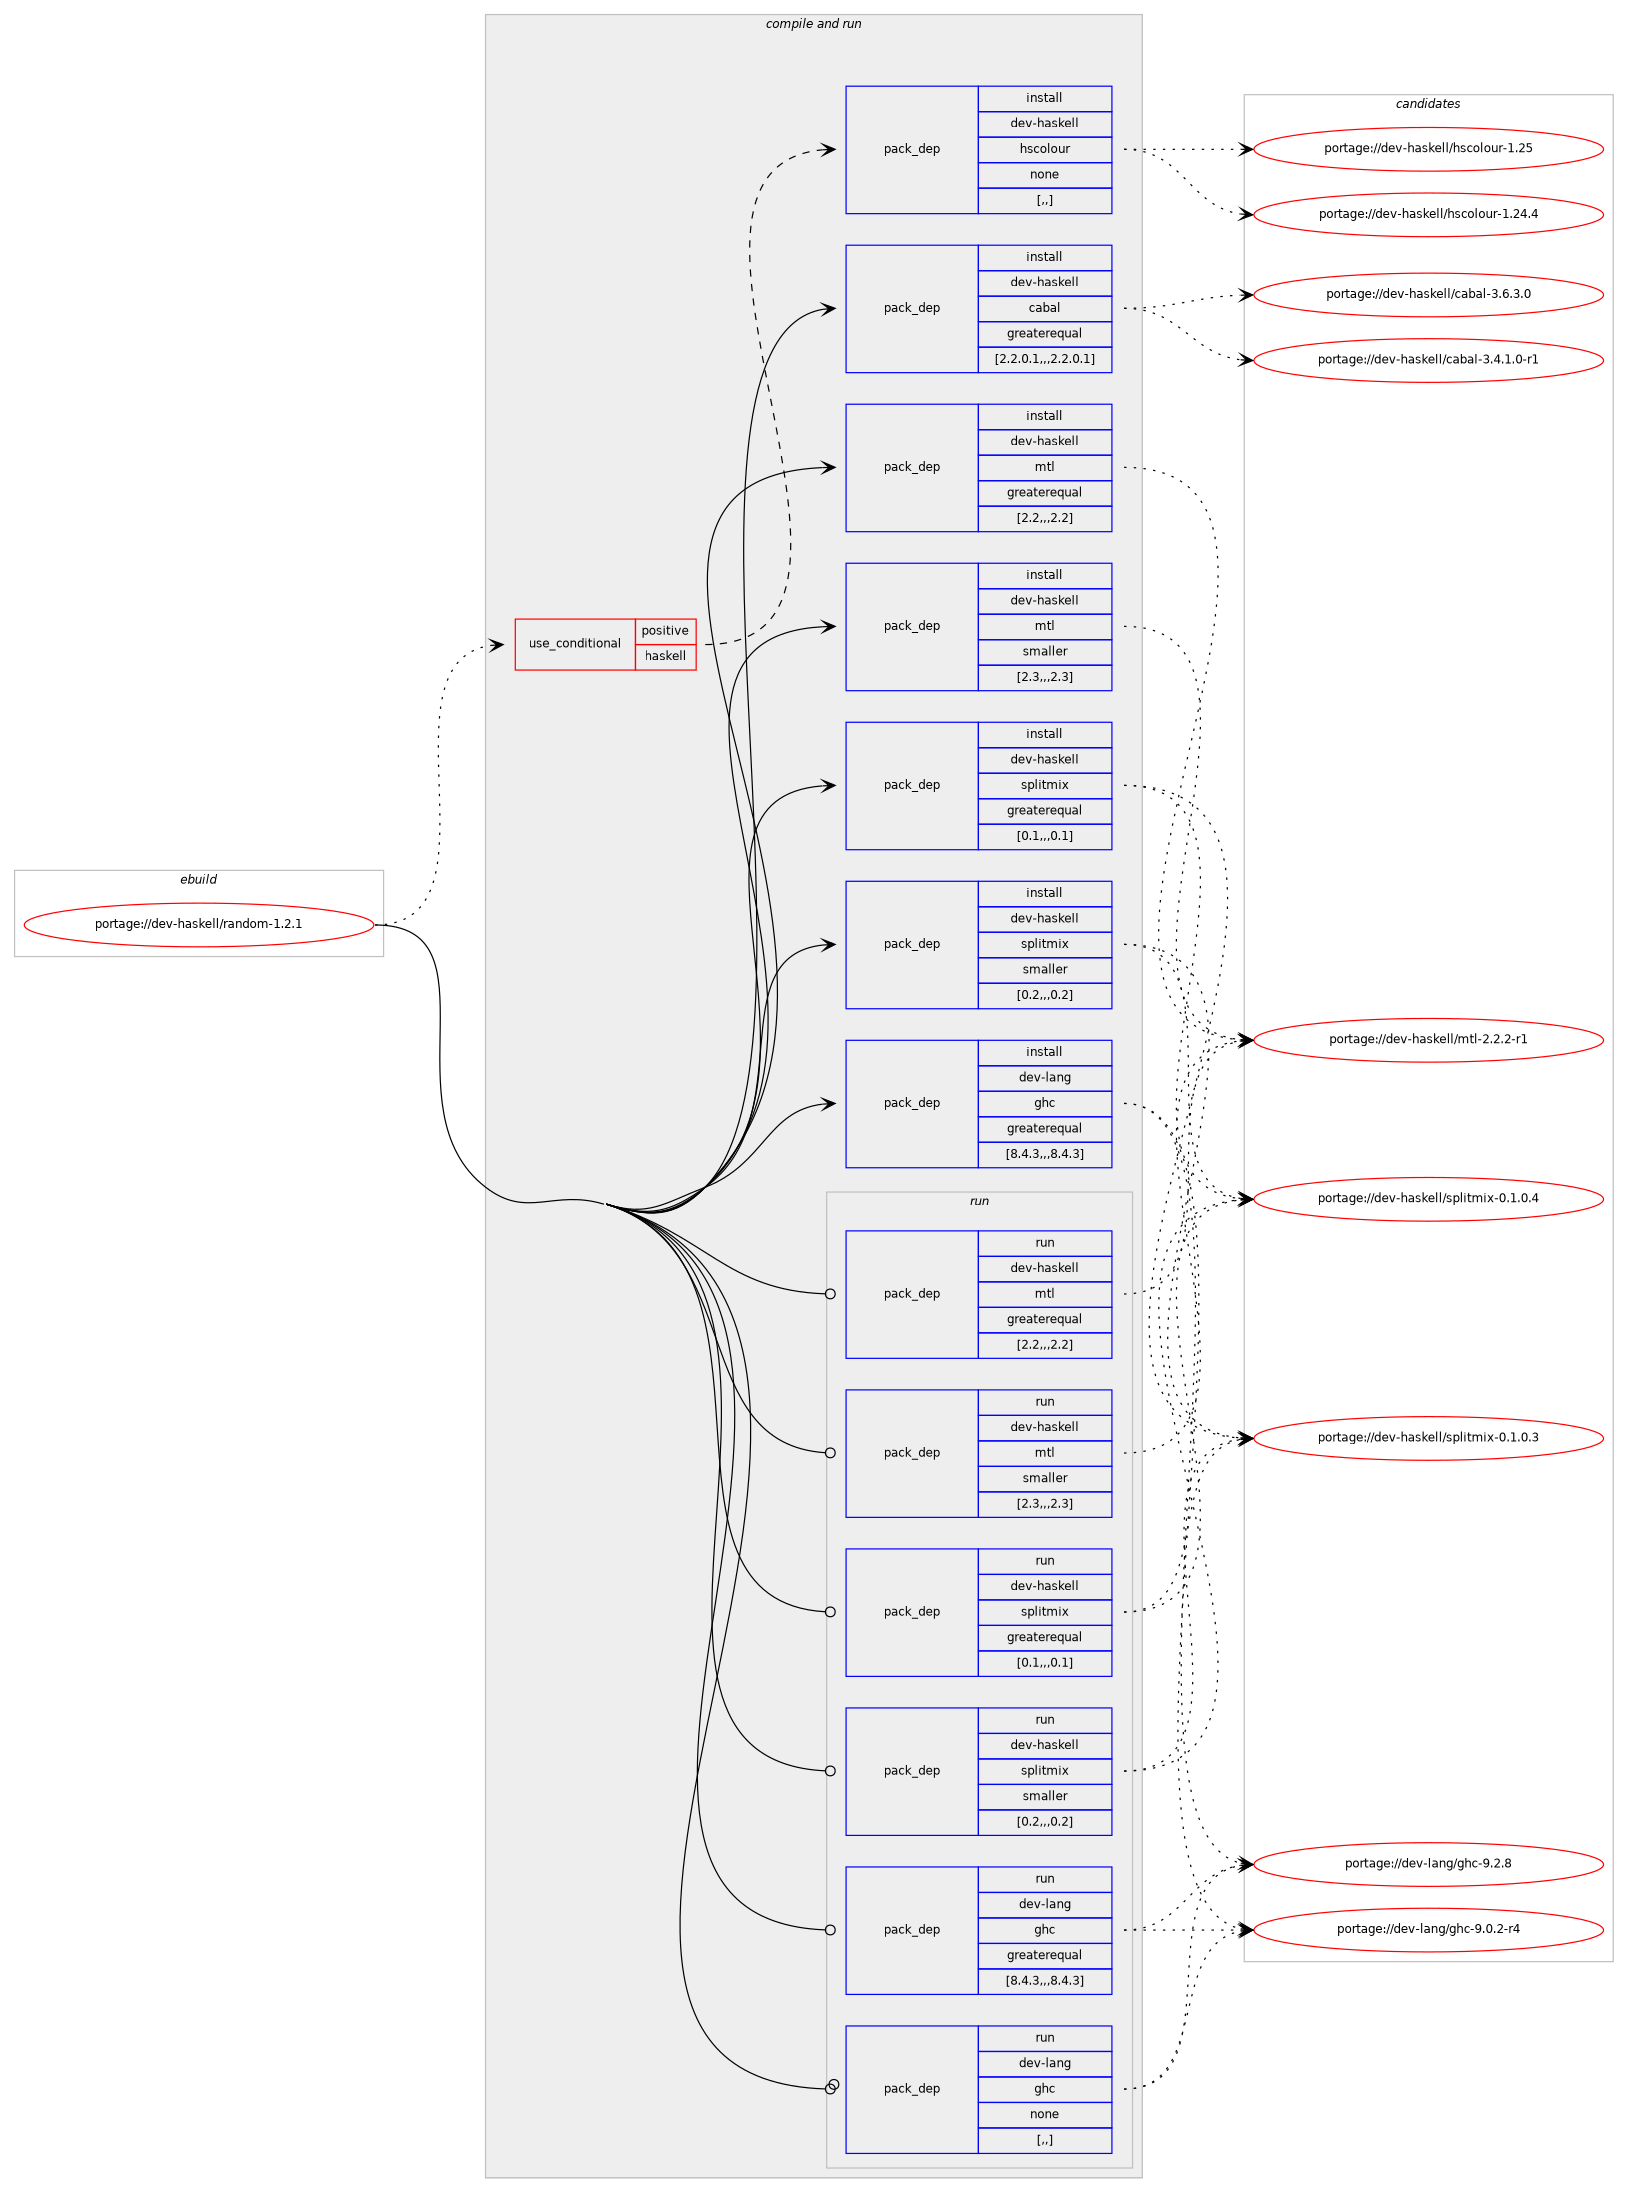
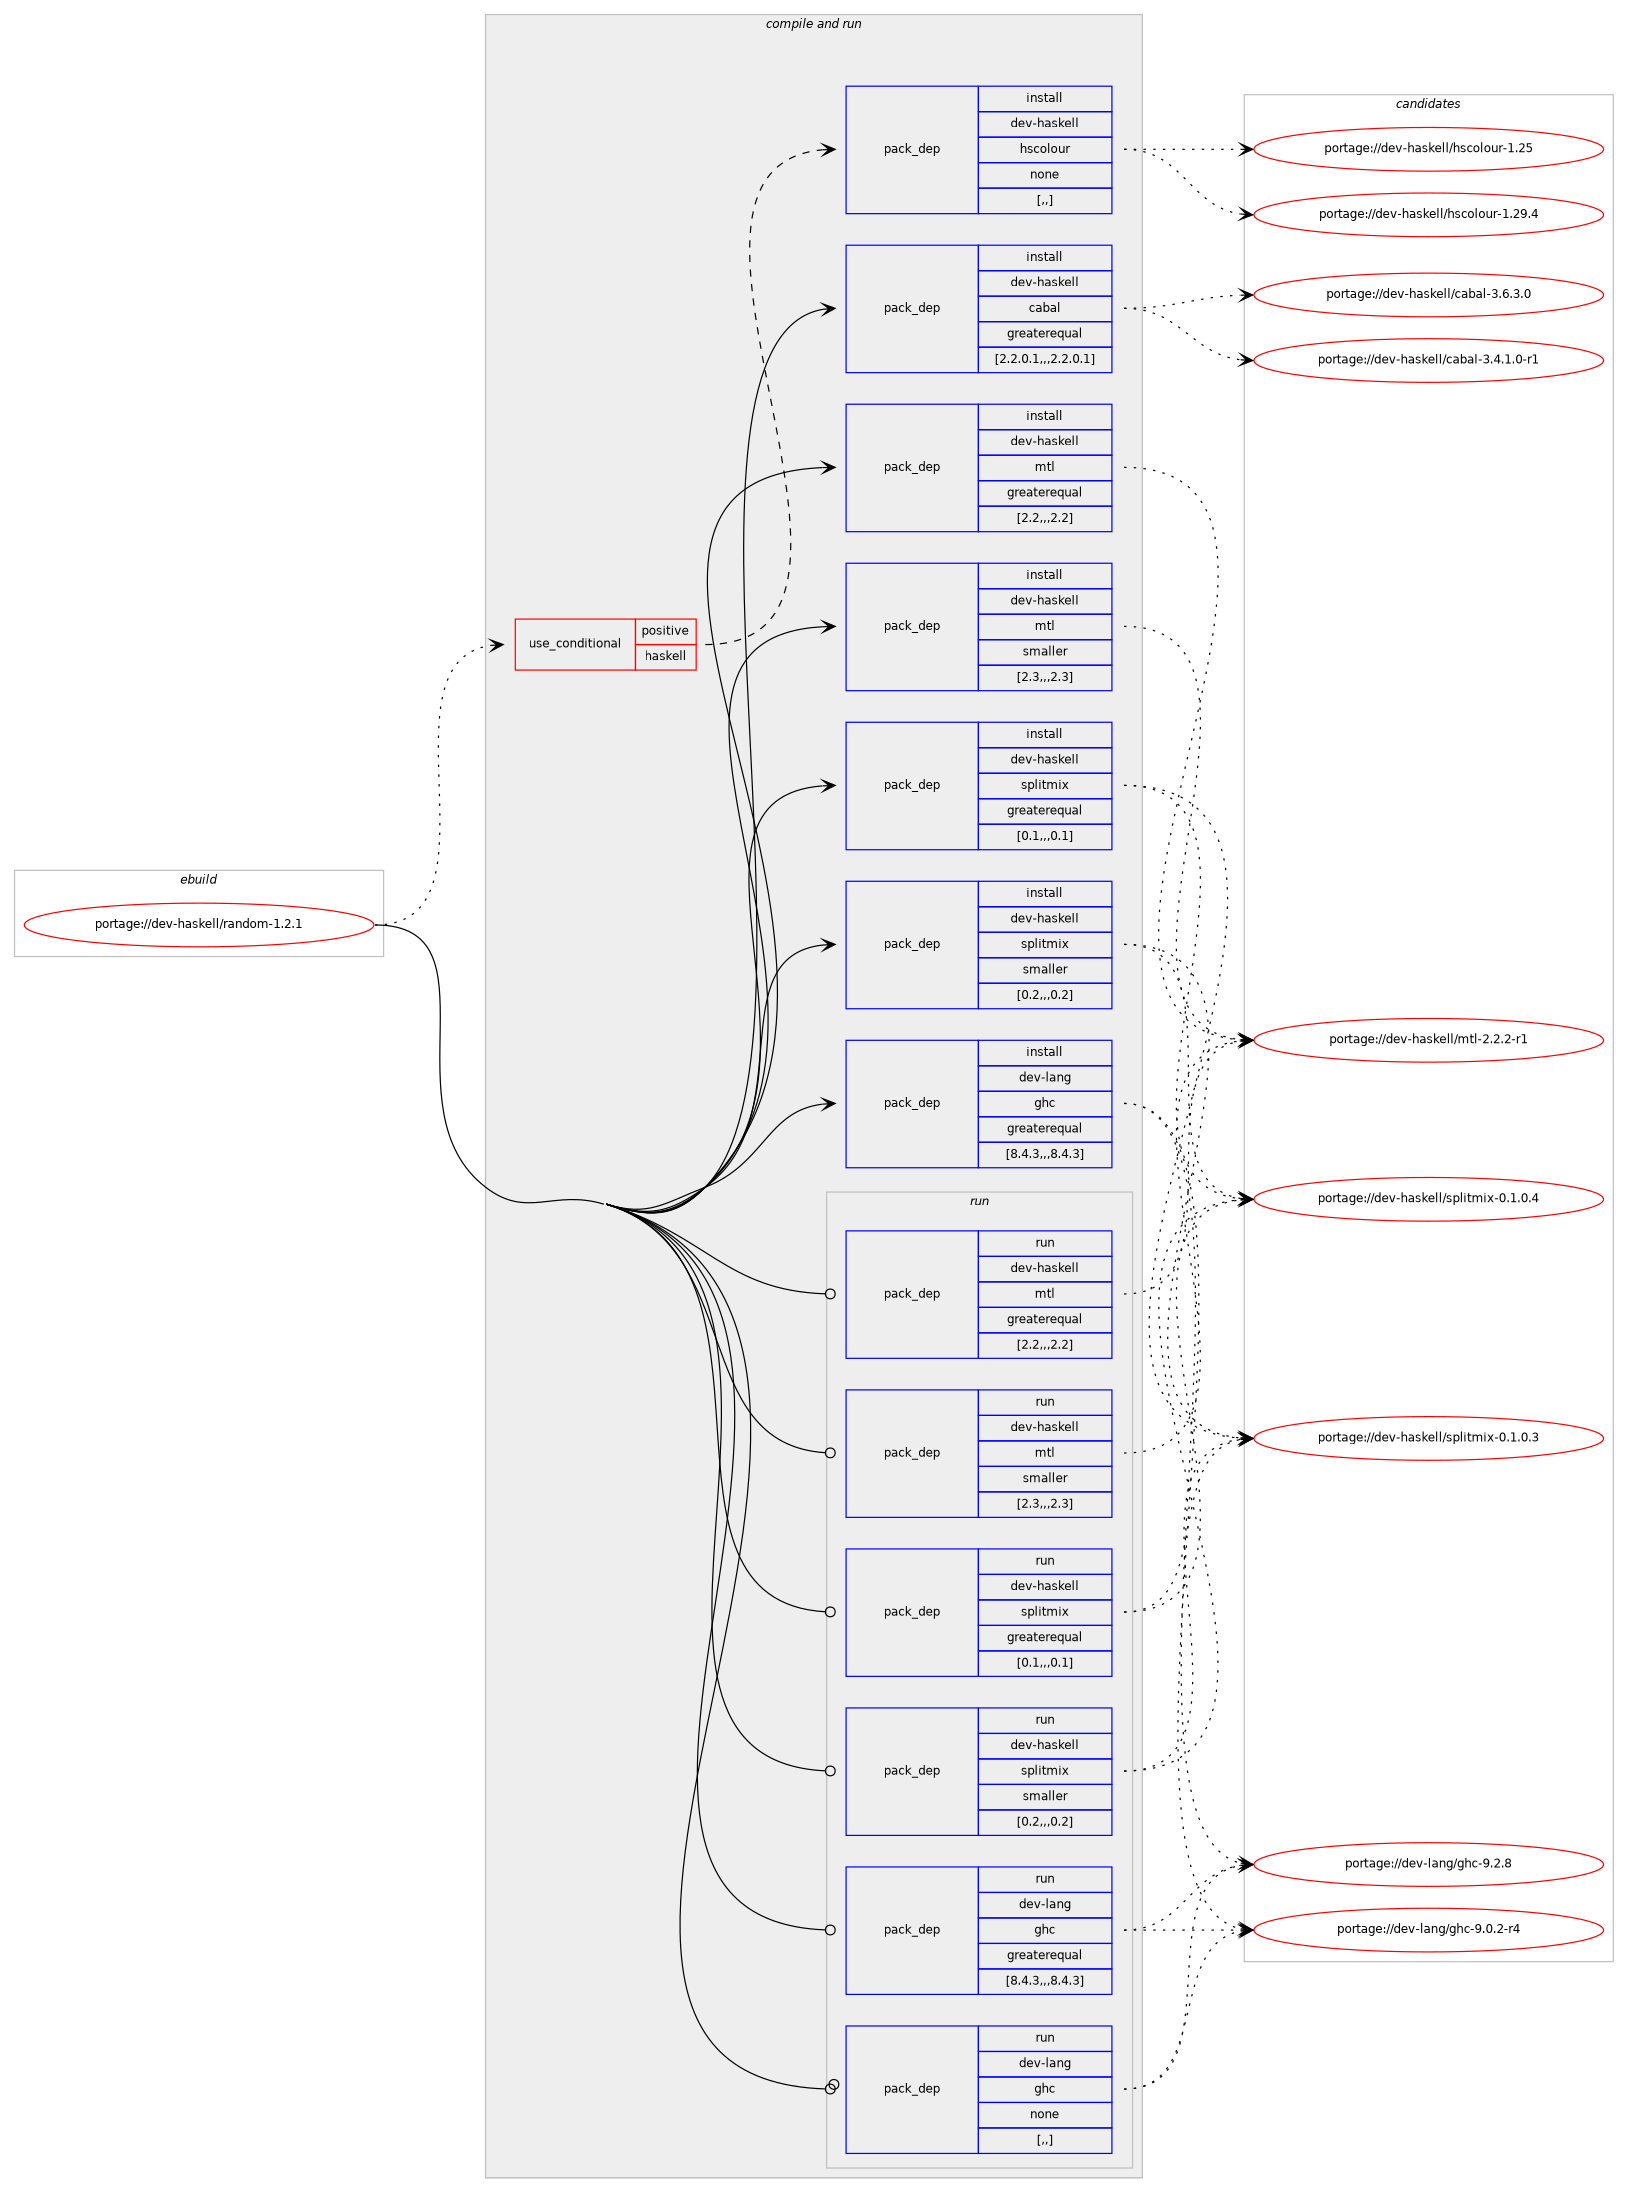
node "portage://dev-haskell/hscolour-1.24.4": label "portage://dev-haskell/hscolour-1.24.4" -> "portage://dev-haskell/hscolour-1.29.4"
